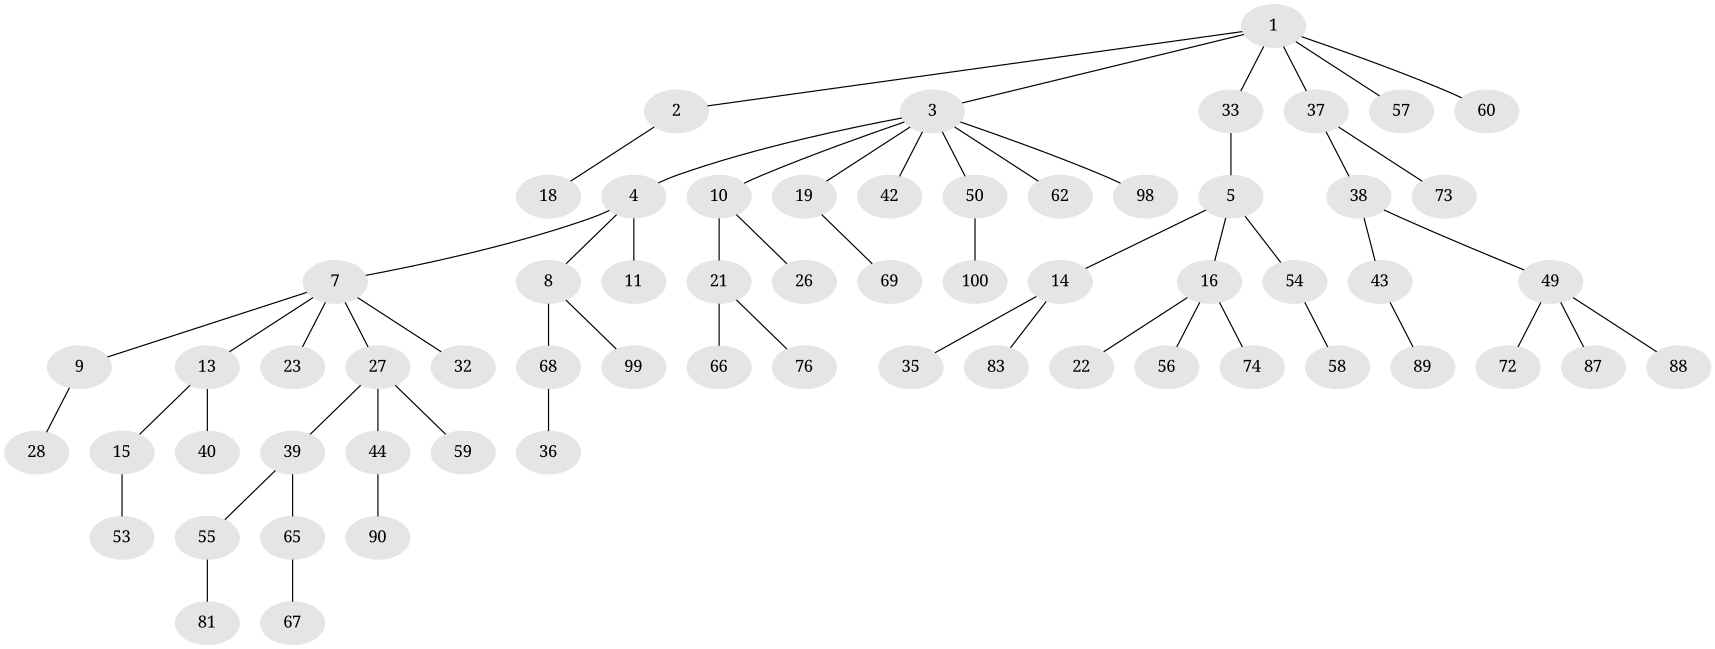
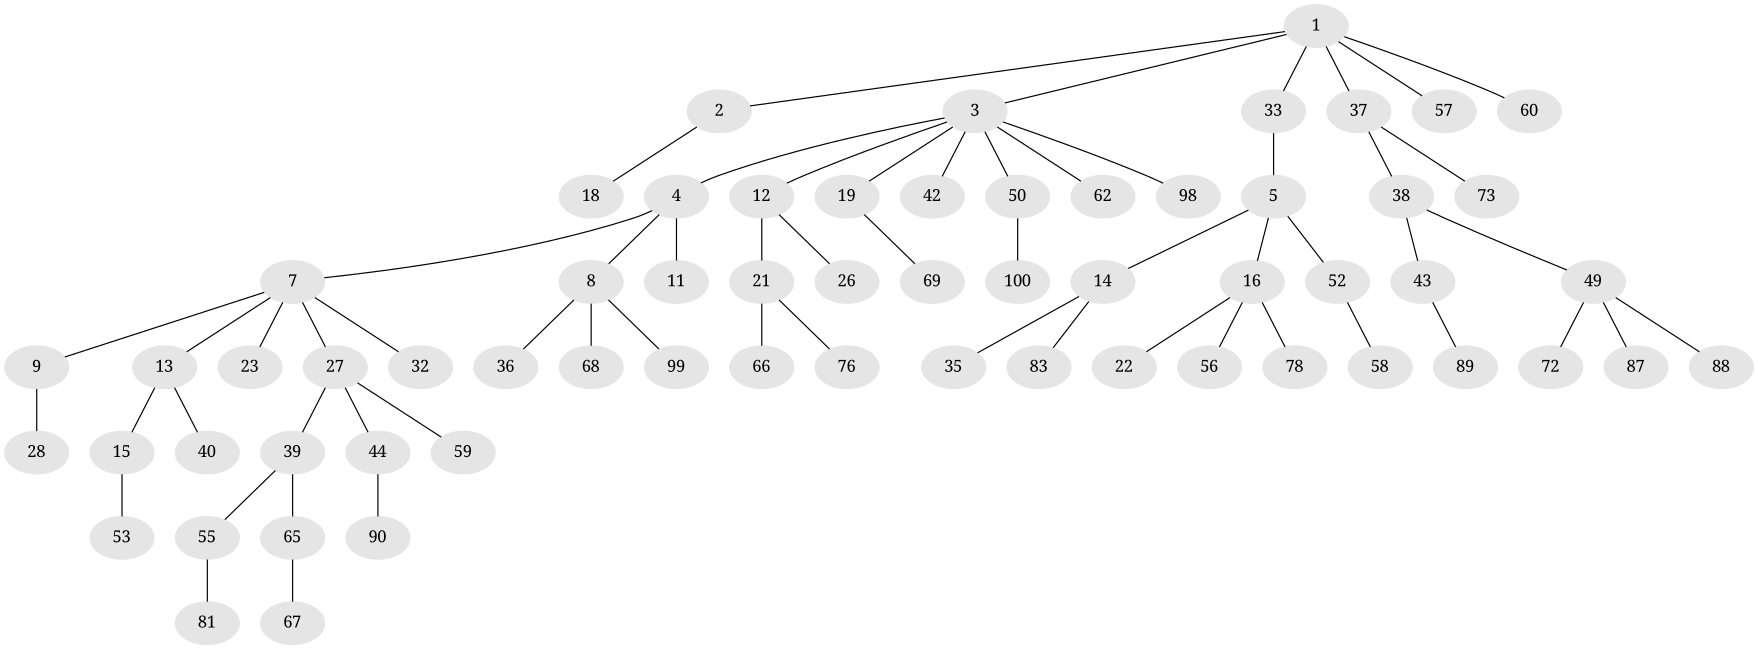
node "10": label "10" -> "12"
node "54": label "54" -> "52"
node "74": label "74" -> "78"
edge "68" -- "36": now "8" -- "36"
